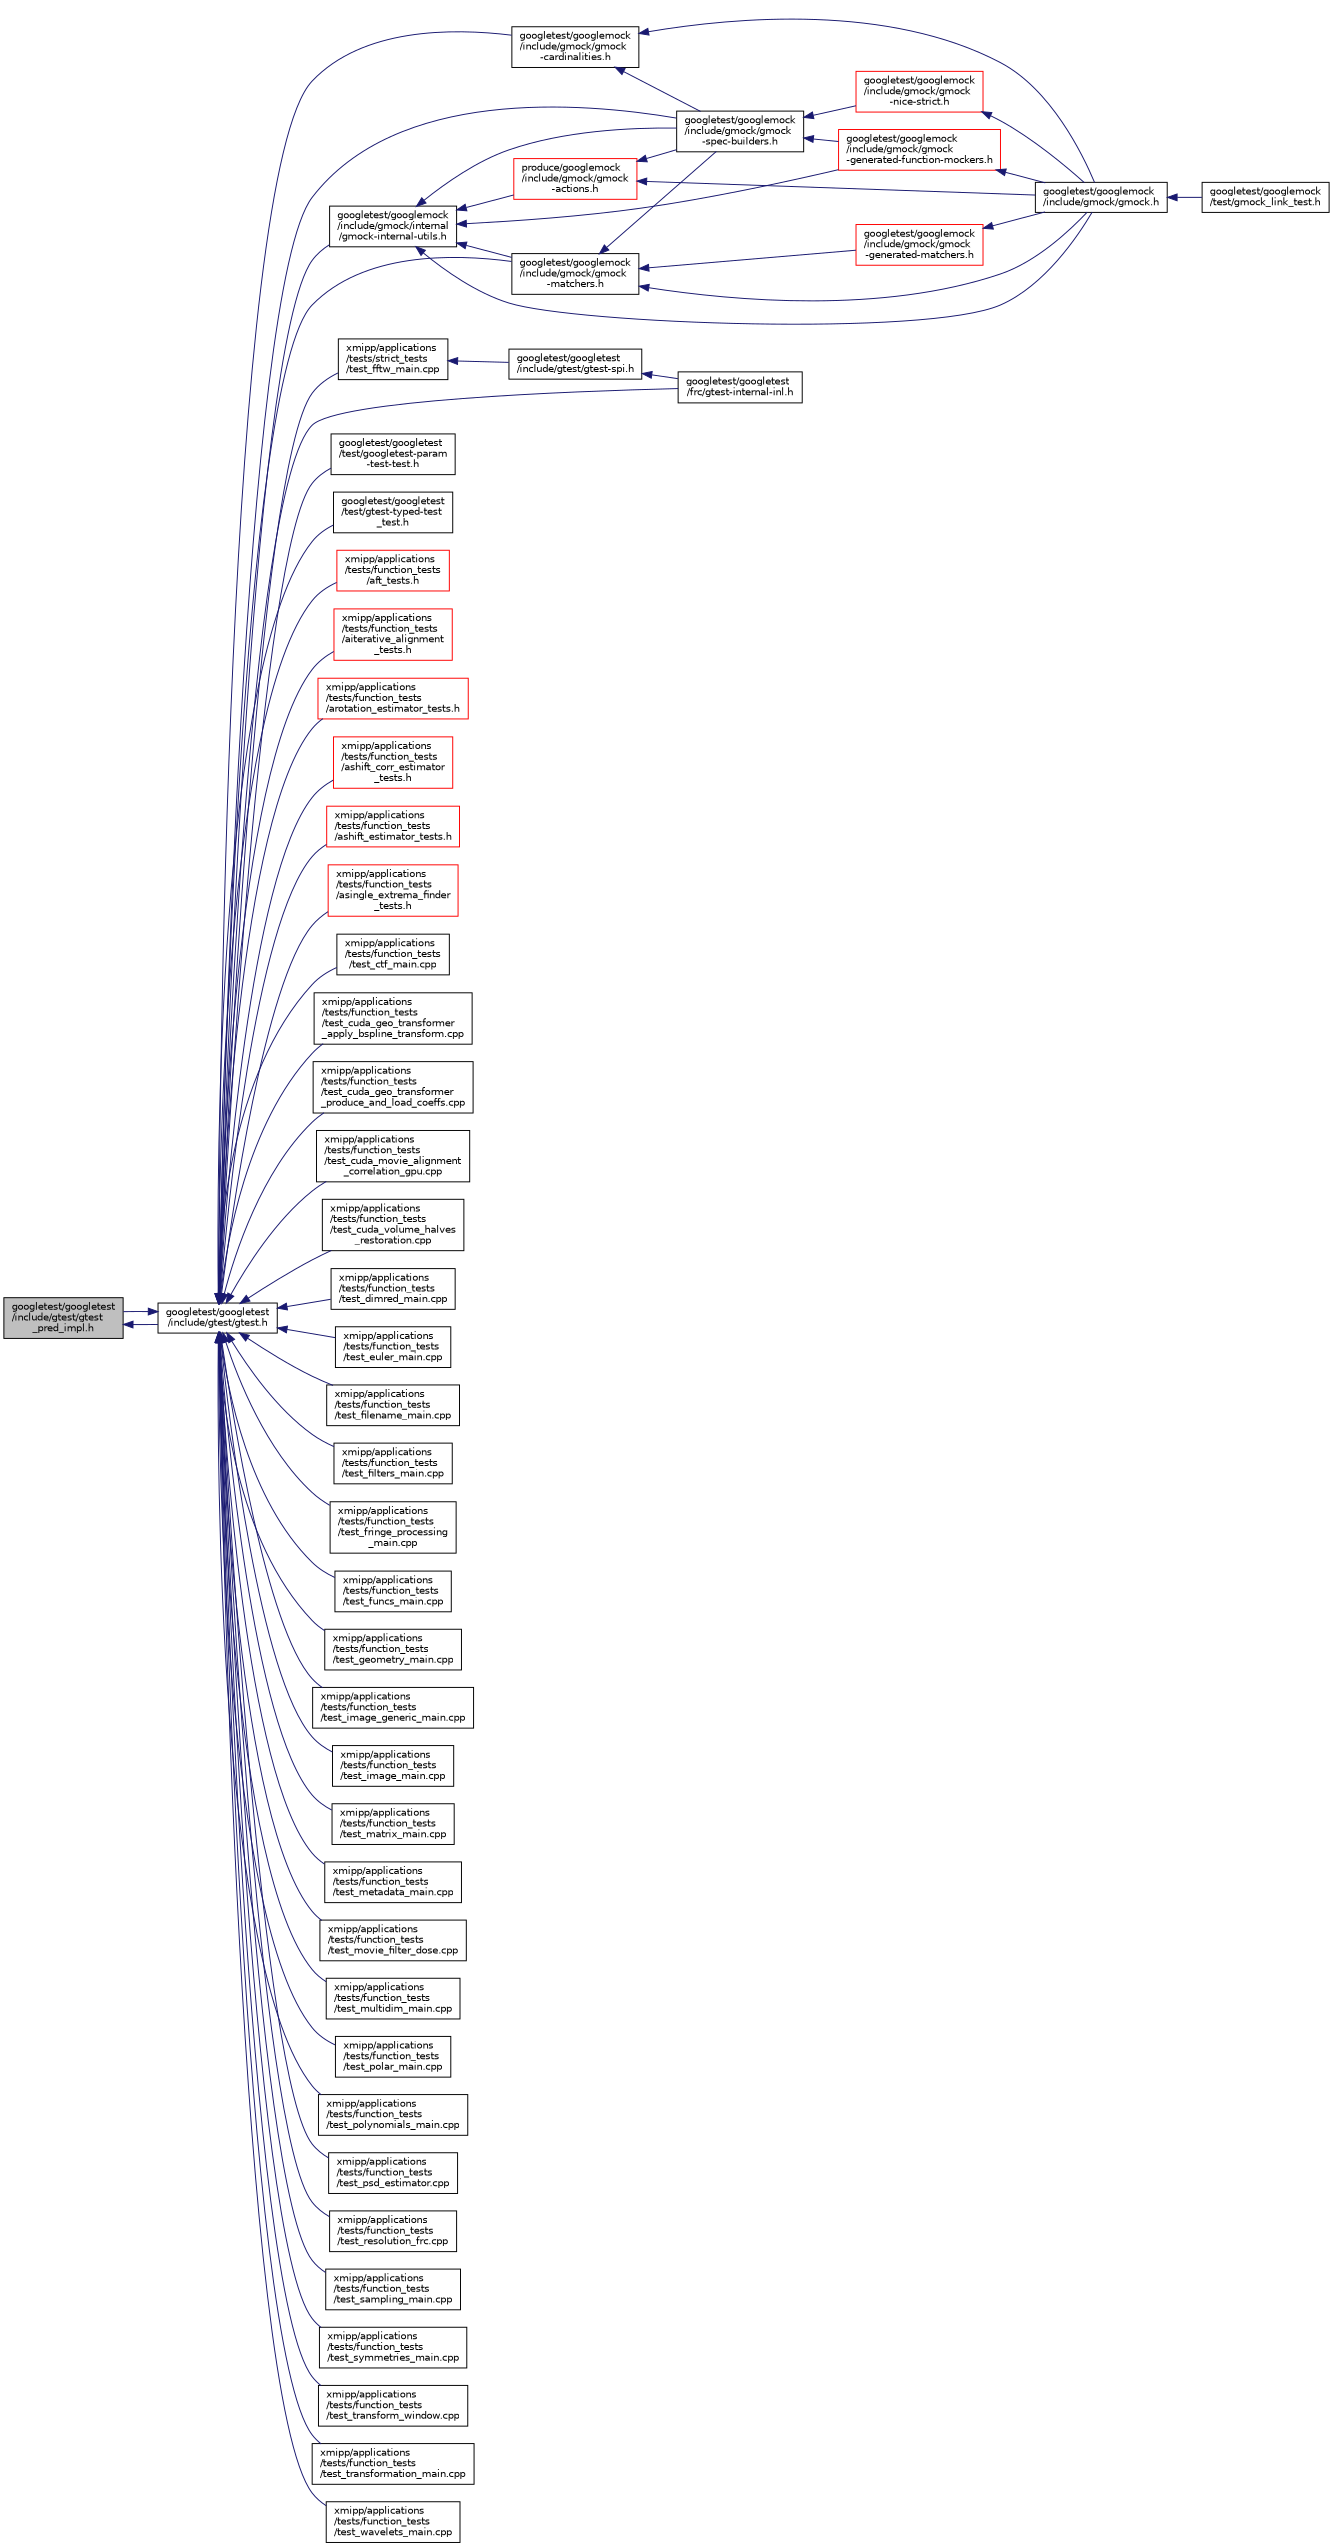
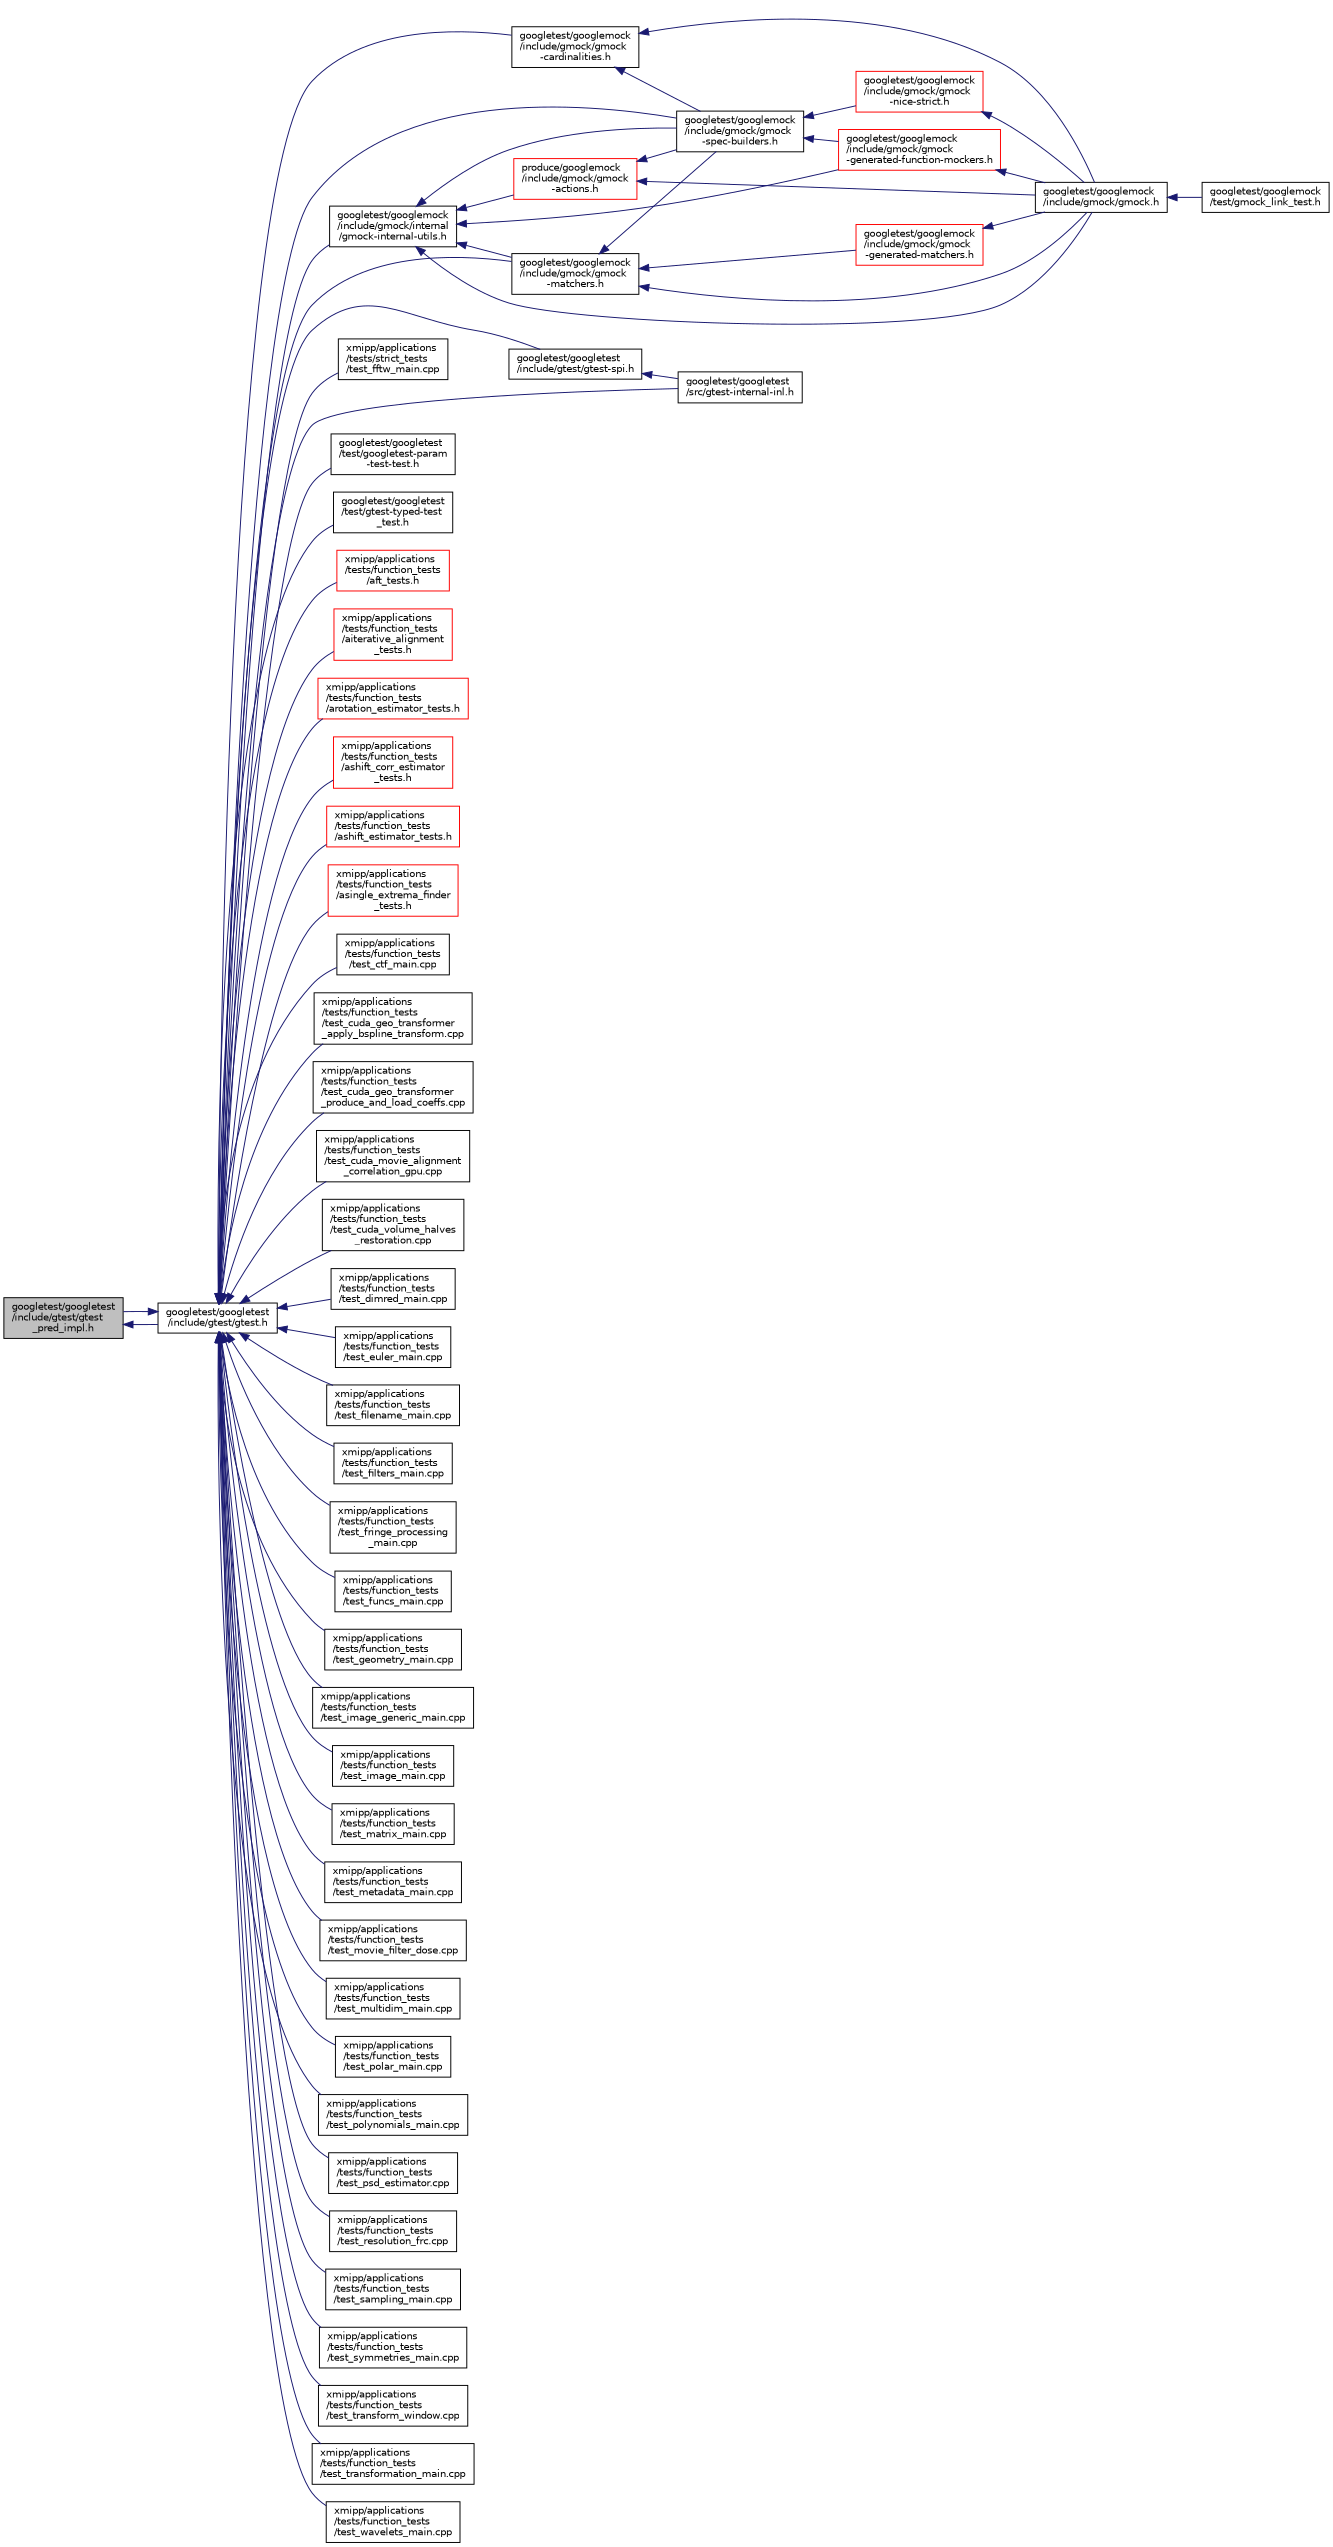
edge "googletest/googletest /include/gtest/gtest-spi.h" -> "xmipp/applications /tests/strict_tests /test_fftw_main.cpp": now "googletest/googletest /include/gtest/gtest-spi.h" -> "googletest/googletest /include/gtest/gtest.h"
node "googletest/googletest /frc/gtest-internal-inl.h": label "googletest/googletest /frc/gtest-internal-inl.h" -> "googletest/googletest /src/gtest-internal-inl.h"
